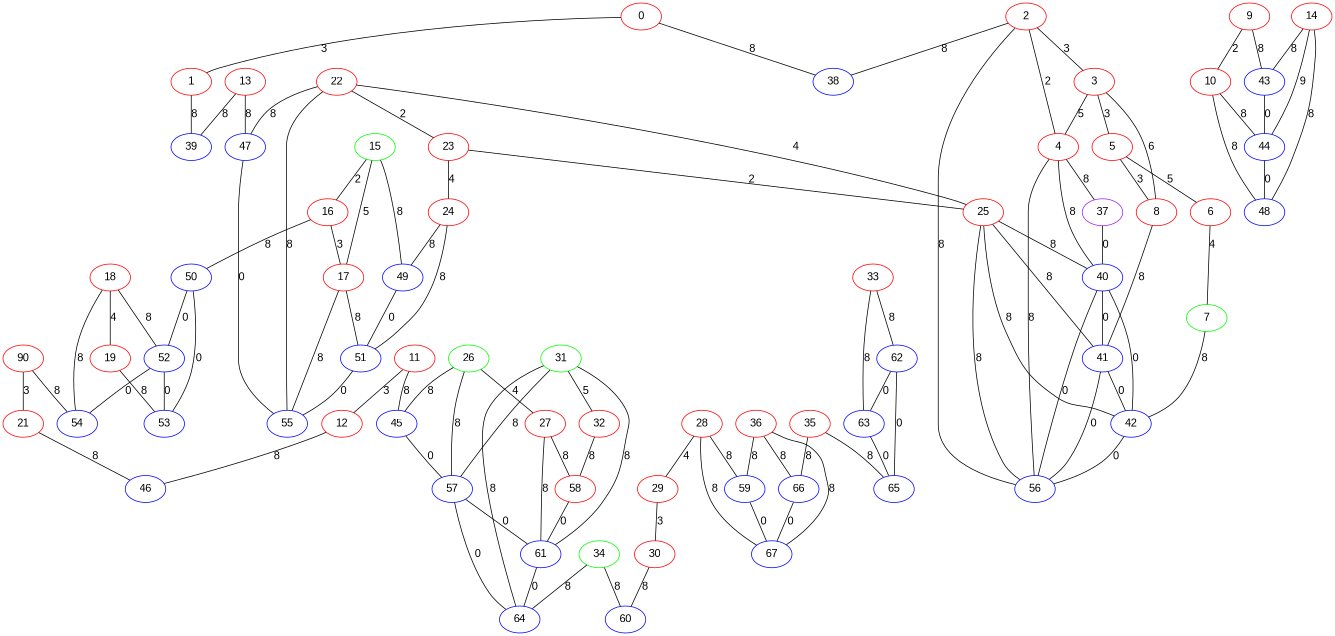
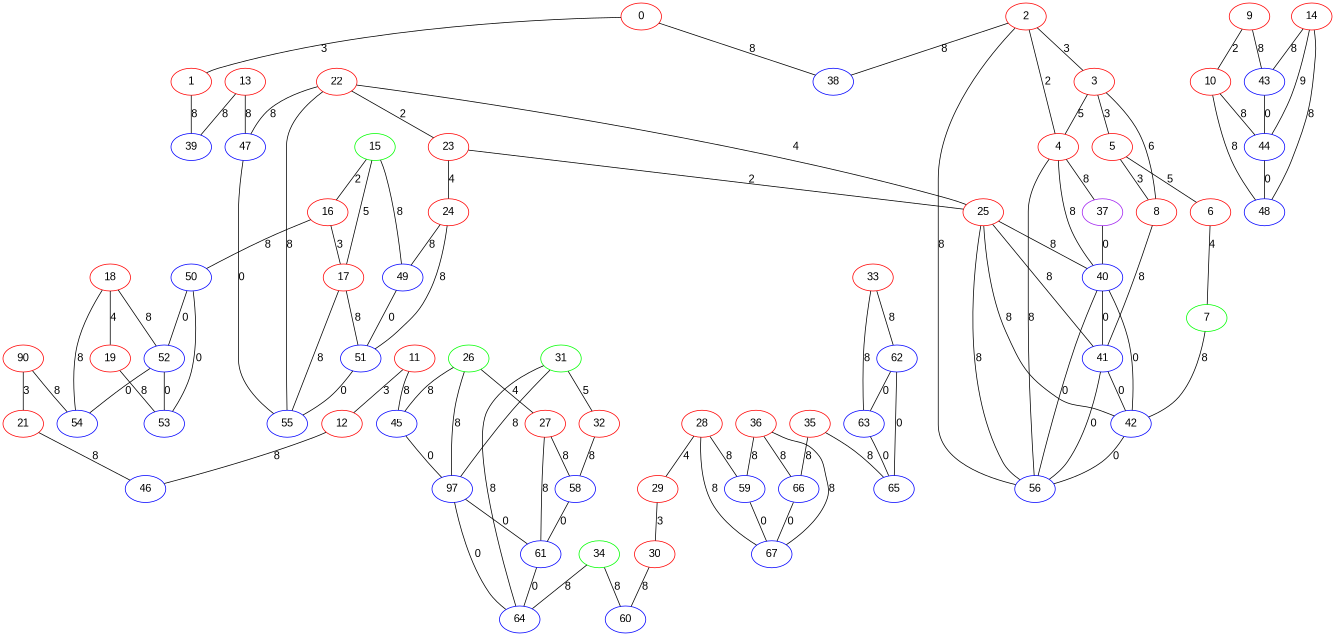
edge "31" -- "61": removed, label "8"
node "57": label "57" -> "97"
node "58": color red -> blue
